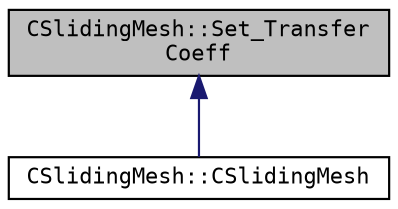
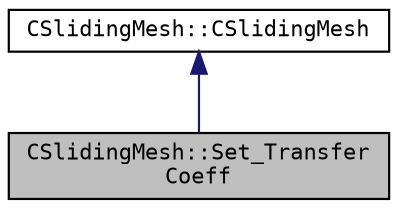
edge "CSlidingMesh::CSlidingMesh" -> "CSlidingMesh::Set_Transfer Coeff": reversed
